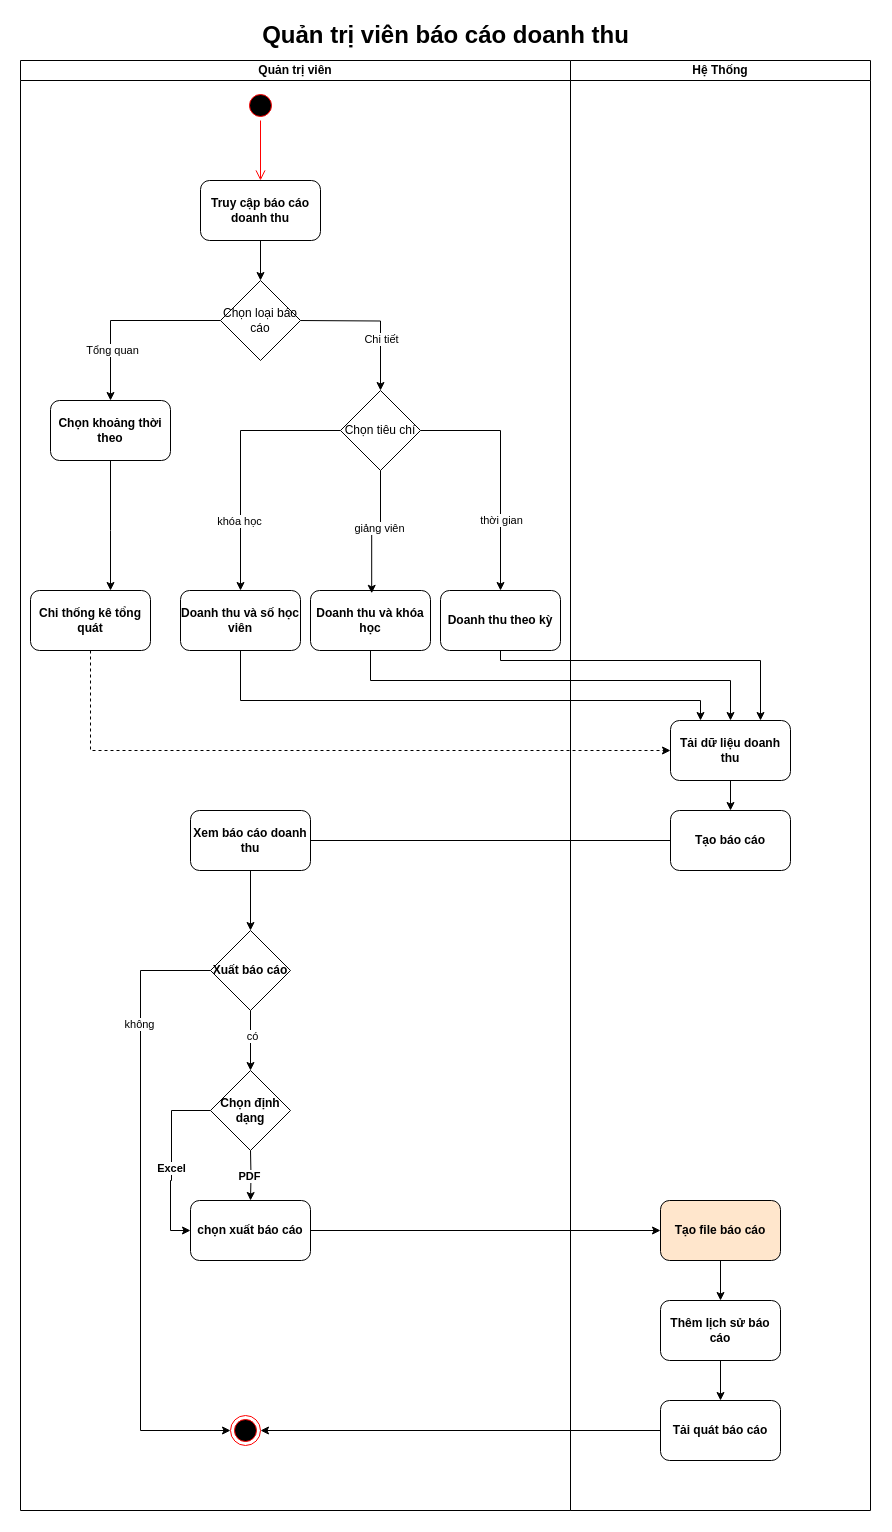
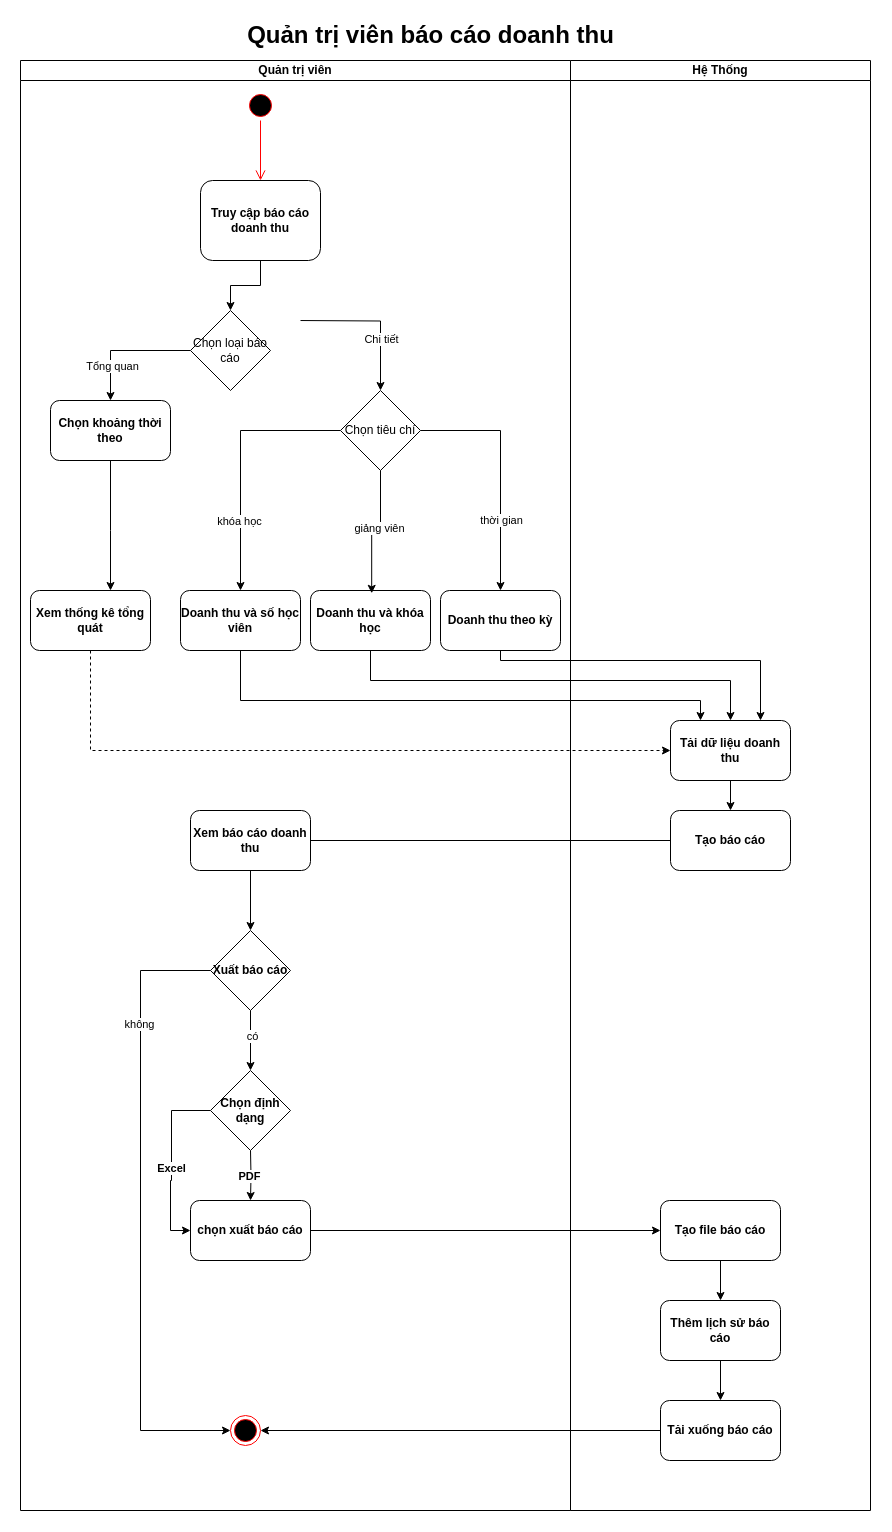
node "Quản trị viên báo cáo doanh thu": moved (446, 36) -> (431, 36)
node "Truy cập báo cáo doanh thu": size 120x60 -> 120x80
node "Chọn loại báo cáo": moved (261, 321) -> (231, 351)
node "Chi thống kê tổng quát": label "Chi thống kê tổng quát" -> "Xem thống kê tổng quát"
node "Tạo file báo cáo": fillcolor #ffe6cc -> #ffffff
node "Tải quát báo cáo": label "Tải quát báo cáo" -> "Tải xuống báo cáo"
